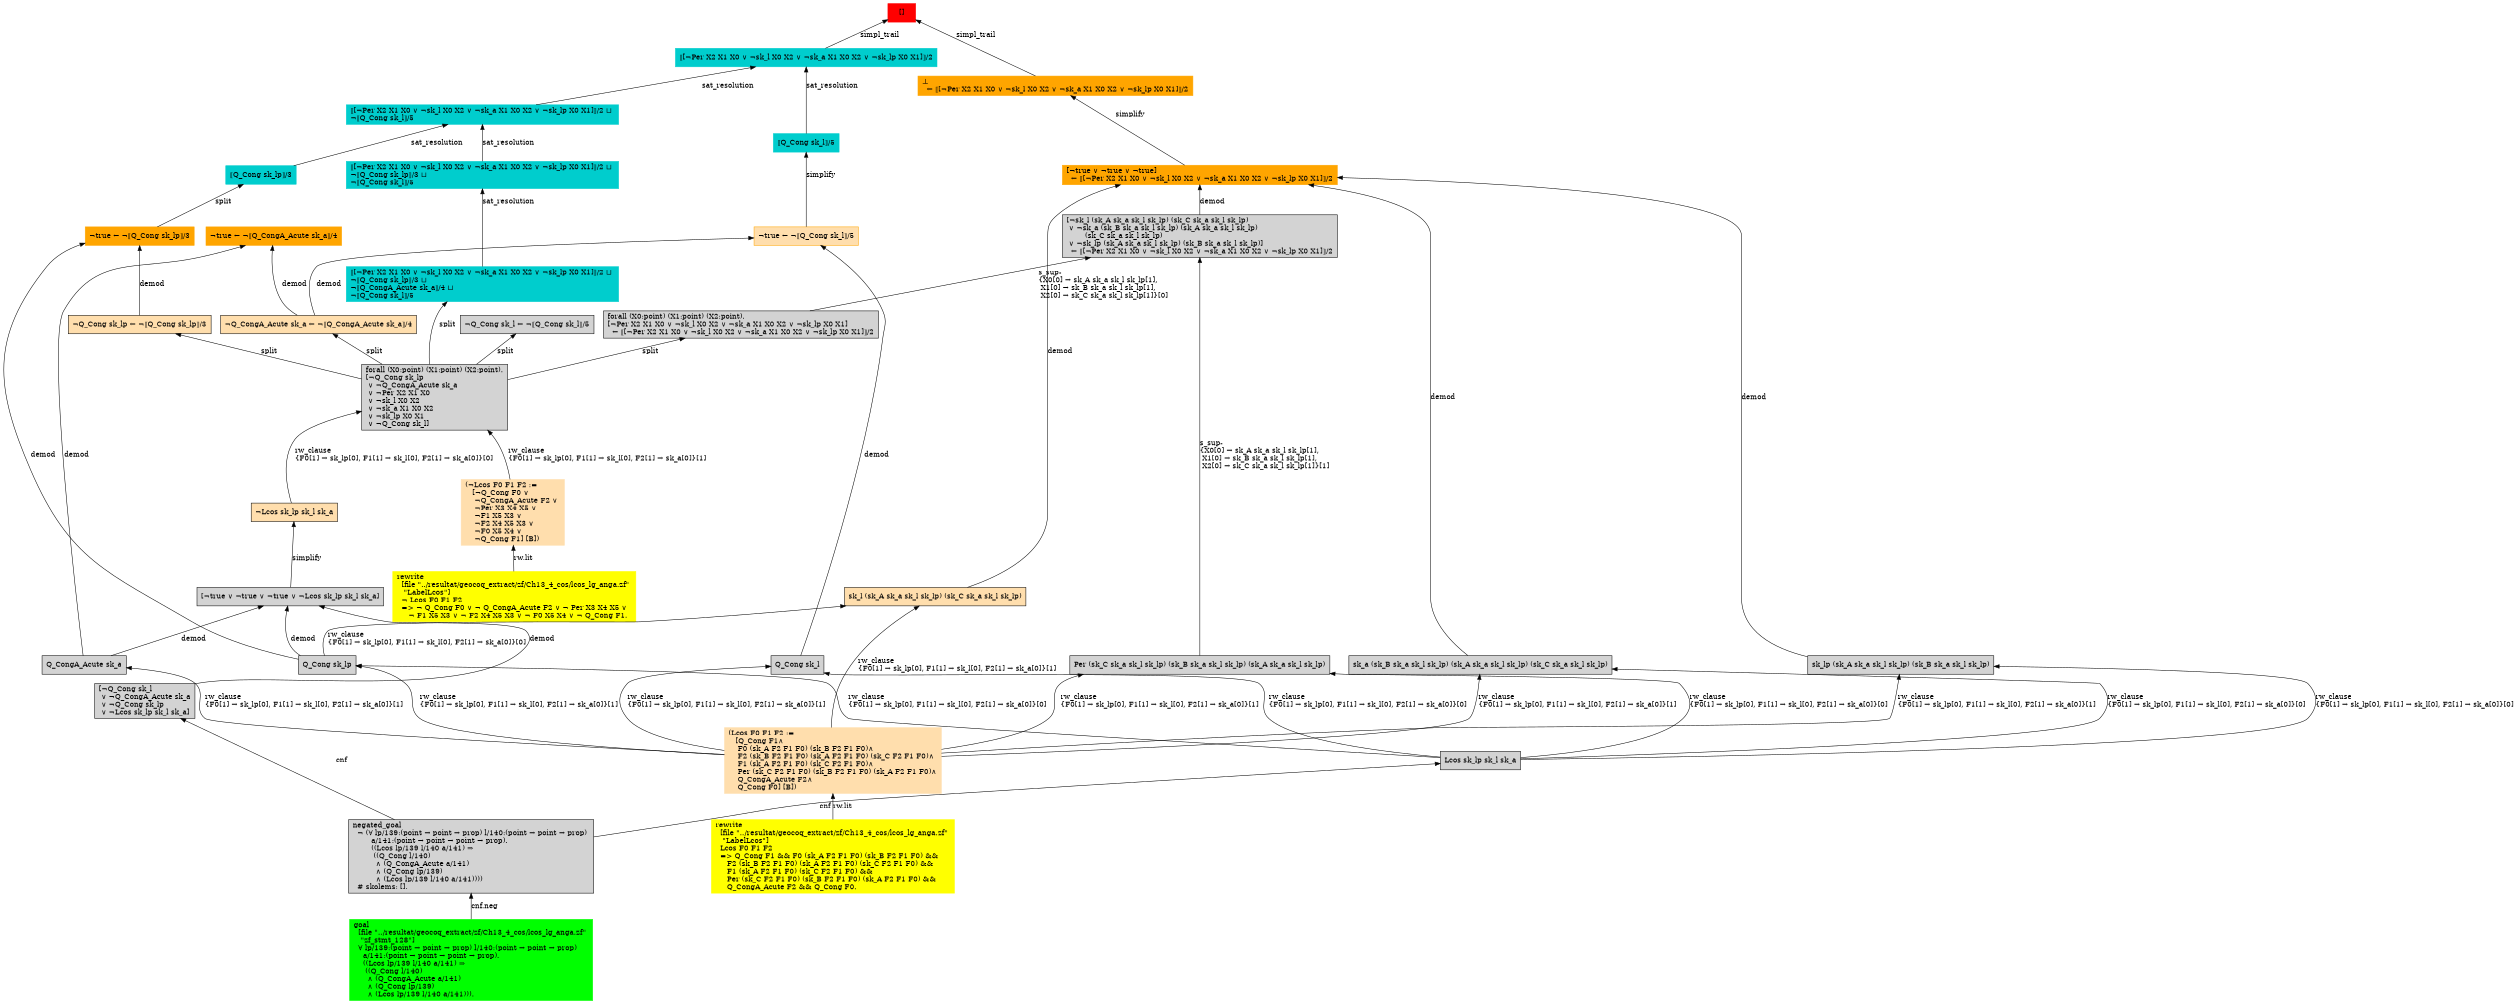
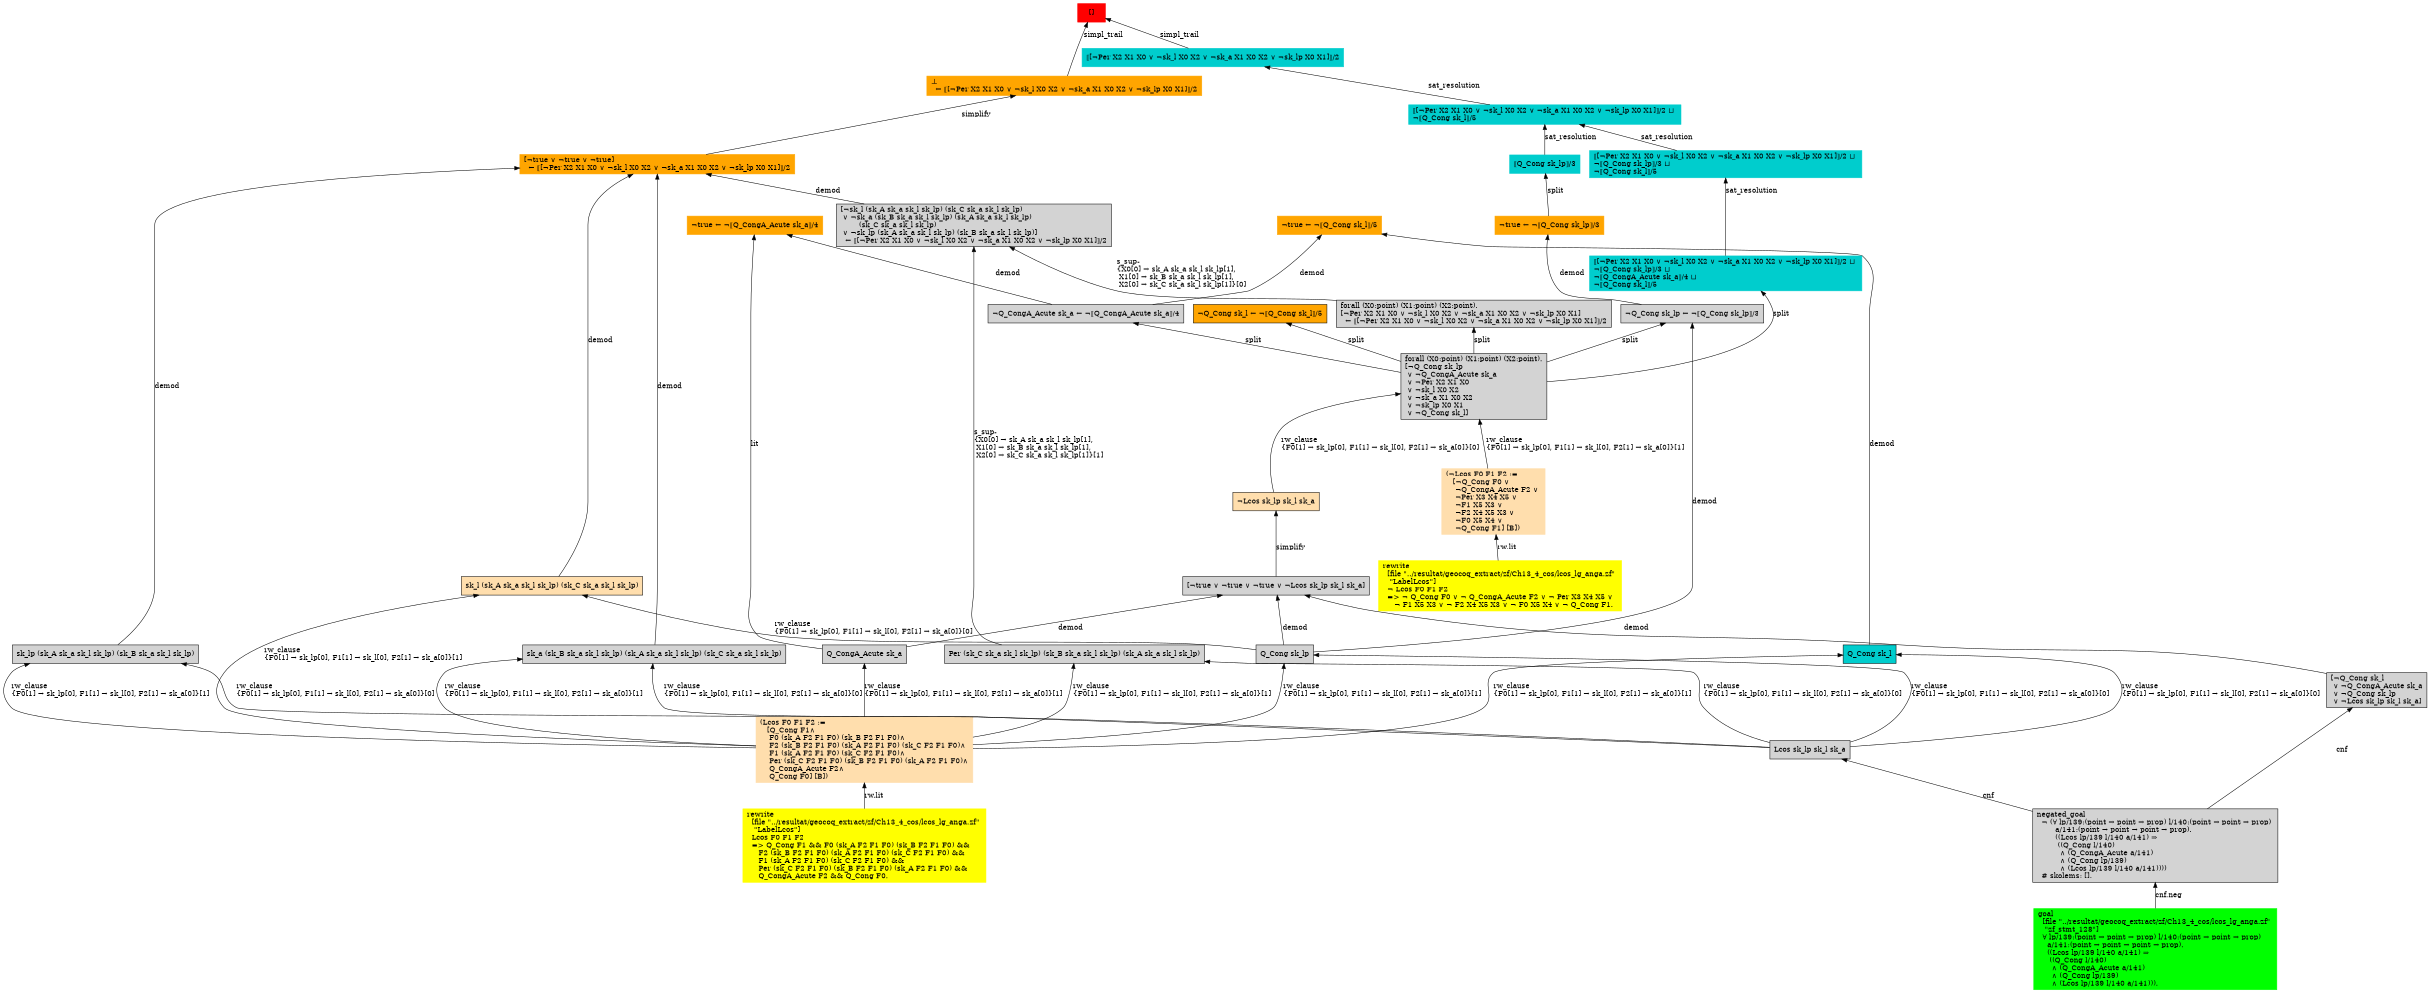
node "⟦Q_Cong sk_l⟧/5": removed
node "¬true ← ¬⟦Q_Cong sk_l⟧/5": fillcolor navajowhite -> orange
node "¬Q_Cong sk_lp ← ¬⟦Q_Cong sk_lp⟧/3": fillcolor navajowhite -> lightgrey
node "¬Q_CongA_Acute sk_a ← ¬⟦Q_CongA_Acute sk_a⟧/4": fillcolor navajowhite -> lightgrey
node "¬Q_Cong sk_l ← ¬⟦Q_Cong sk_l⟧/5": fillcolor lightgrey -> orange
edge "Q_CongA_Acute sk_a" -> "¬true ← ¬⟦Q_CongA_Acute sk_a⟧/4": label "demod" -> "lit"
edge "Q_Cong sk_lp" -> "¬true ← ¬⟦Q_Cong sk_lp⟧/3": now "Q_Cong sk_lp" -> "¬Q_Cong sk_lp ← ¬⟦Q_Cong sk_lp⟧/3"
node "Q_Cong sk_l": fillcolor lightgrey -> cyan3
